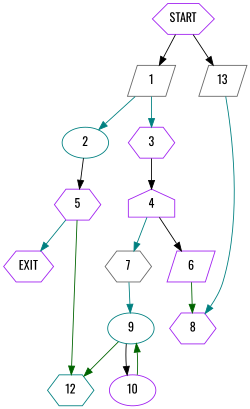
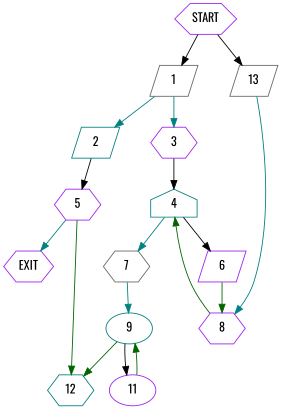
node "2": shape ellipse -> parallelogram
node "4": color purple -> teal
edge "8" -> "4": added
node "10": label "10" -> "11"
